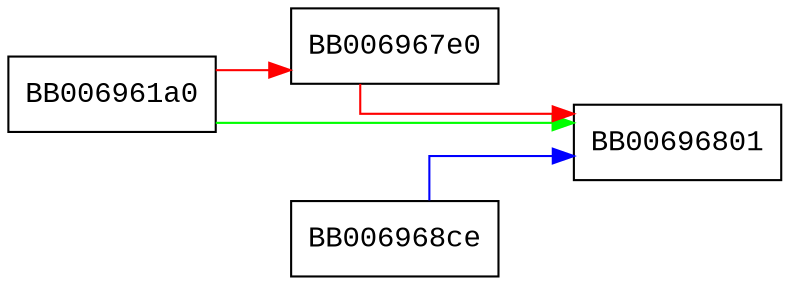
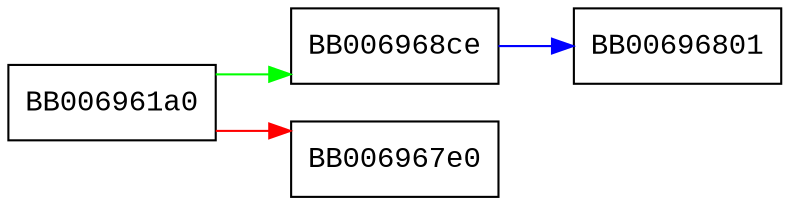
edge "BB006967e0" -> "BB00696801": removed
edge "BB006961a0" -> "BB00696801": now "BB006961a0" -> "BB006968ce"
